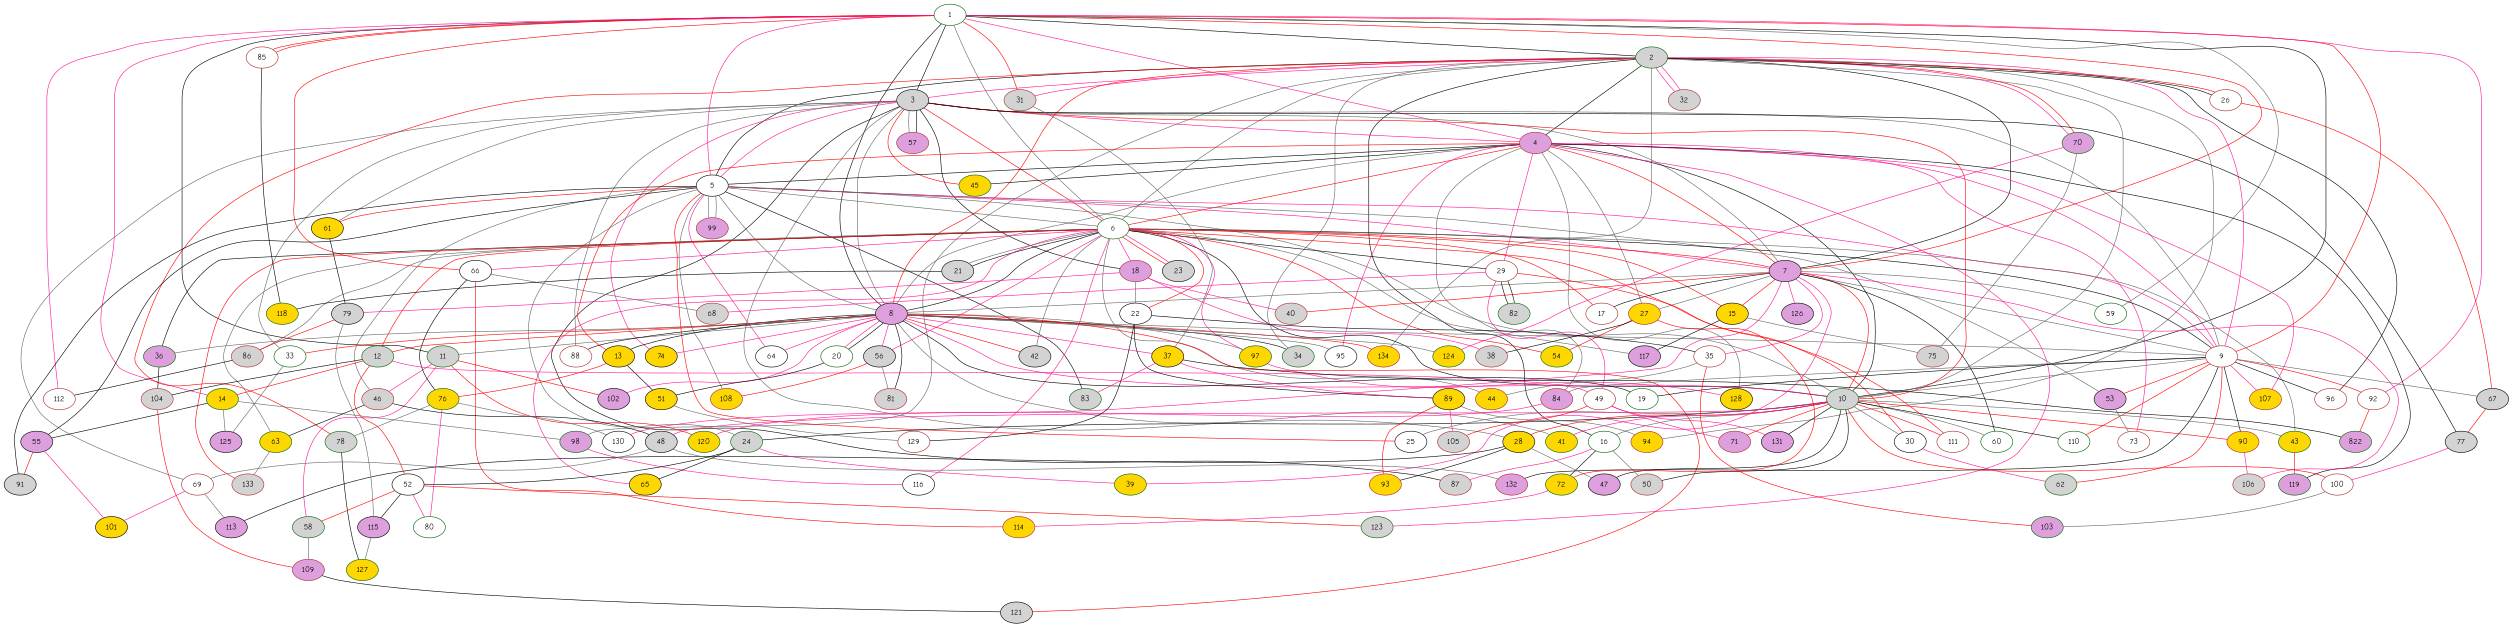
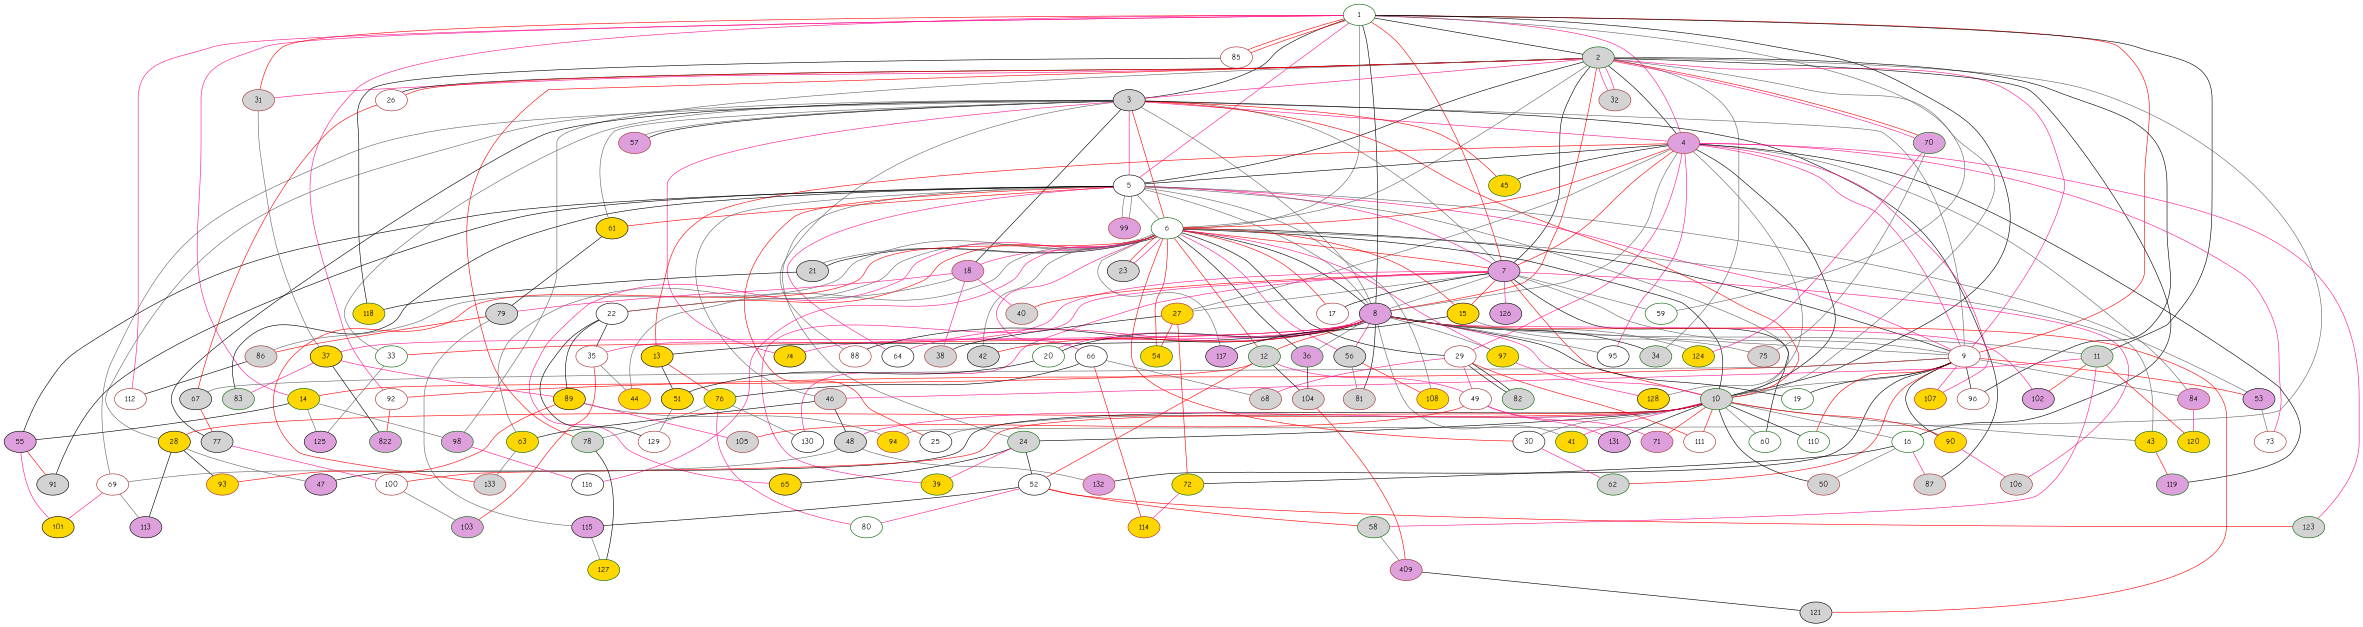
edge "1" -- "66": removed
node "134": removed
node "109": label "109" -> "409"
